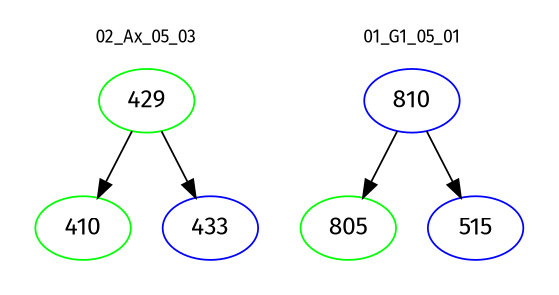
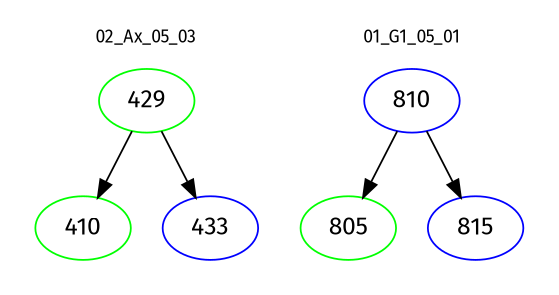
node "515": label "515" -> "815"
